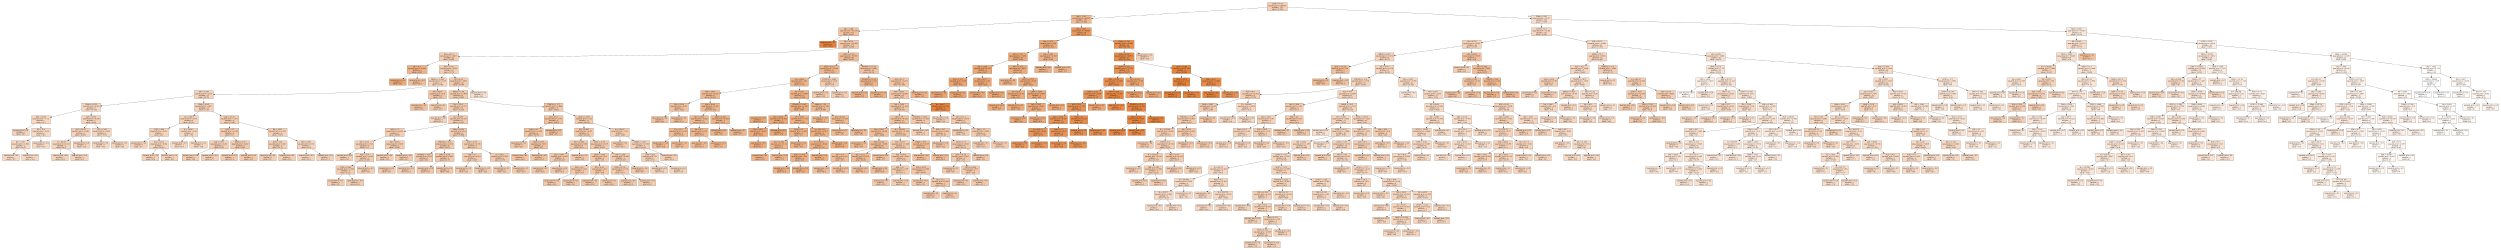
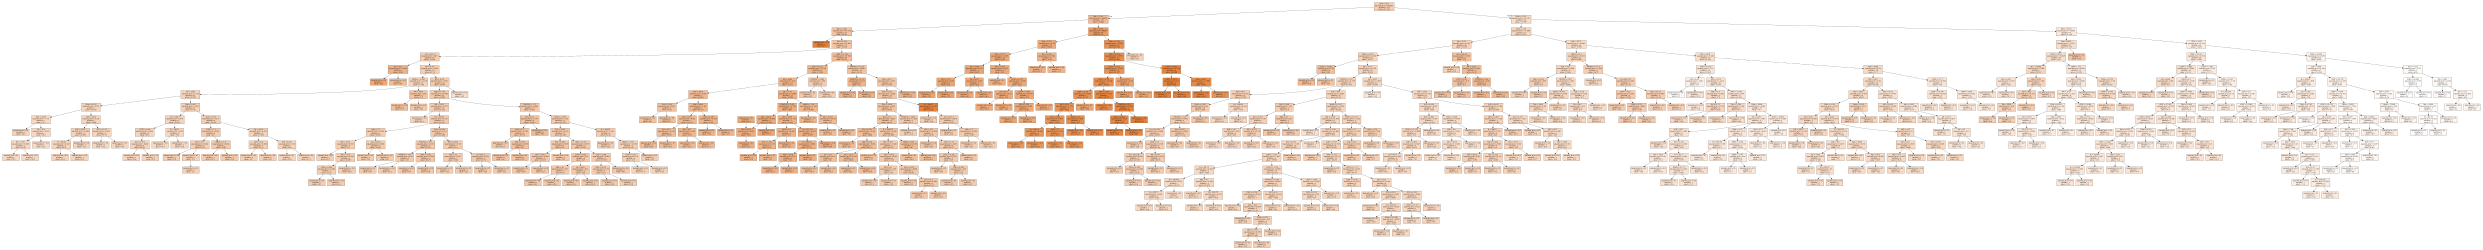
edge "LSTAT <= 8.26 squared_error = 0.055 samples = 4 value = 20.7" -> "squared_error = 0.0 samples = 1 value = 21.1": now "squared_error = -0.0 samples = 1 value = 21.9" -> "squared_error = 0.0 samples = 1 value = 21.1"
